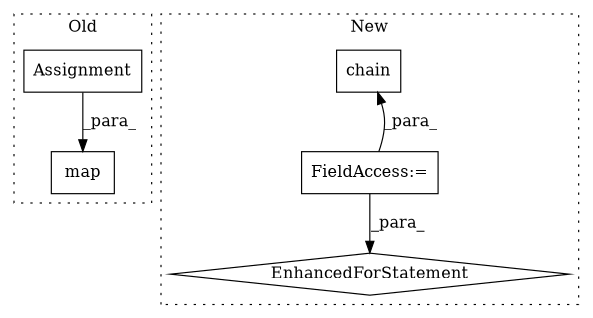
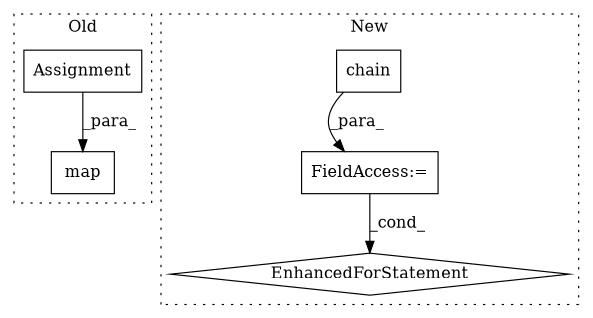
edge "FieldAccess:=" -> "chain": reversed
edge "FieldAccess:=" -> "EnhancedForStatement": label "_para_" -> "_cond_"
